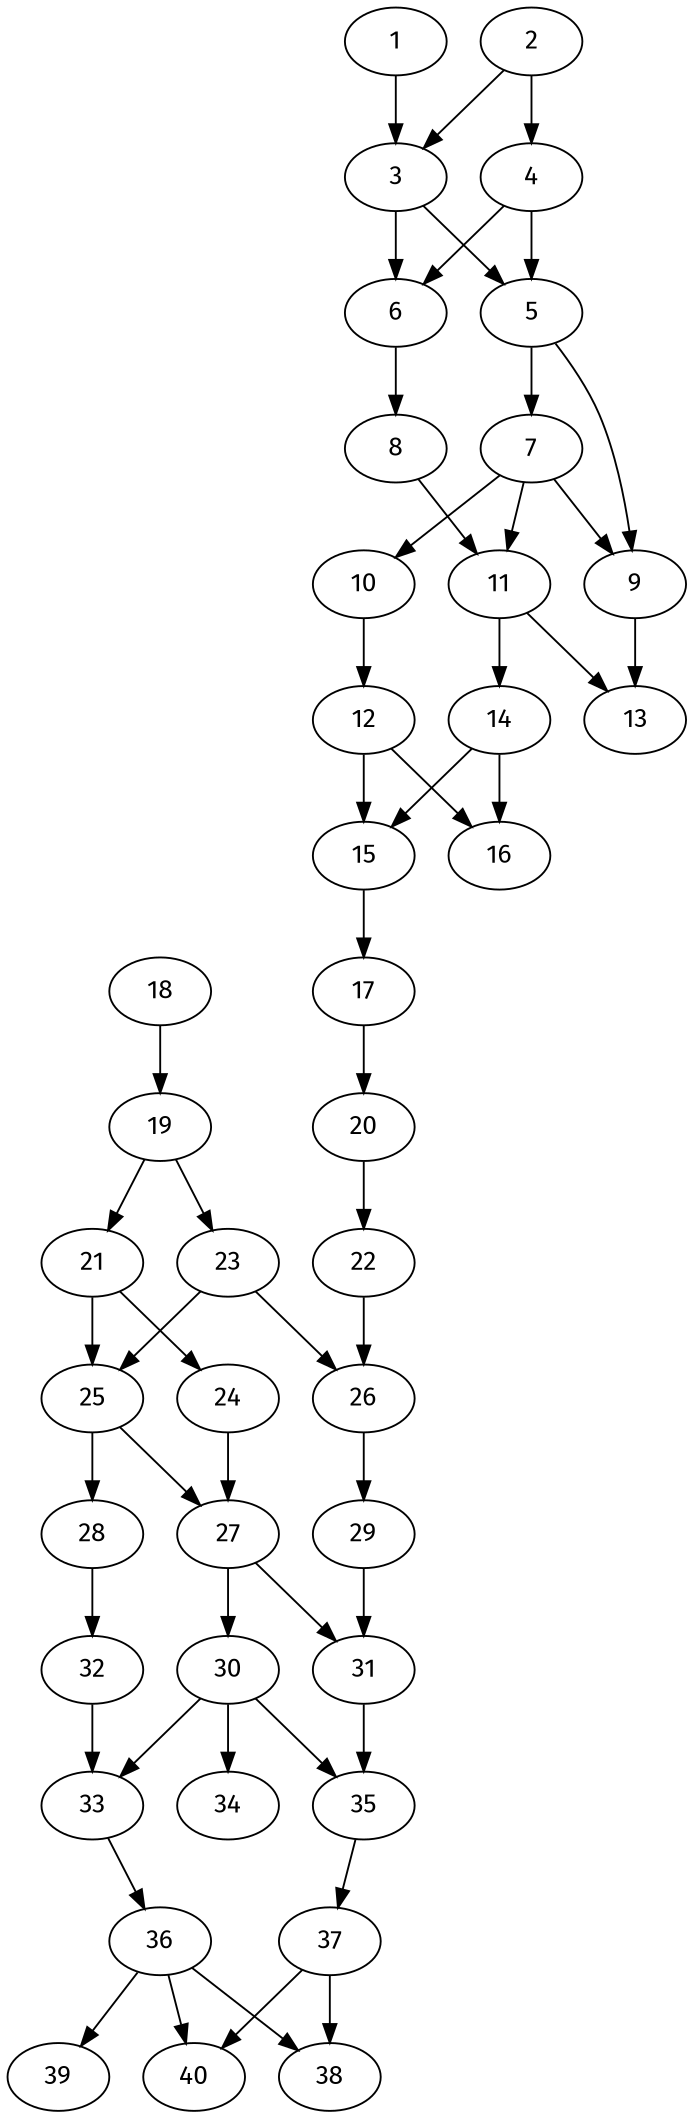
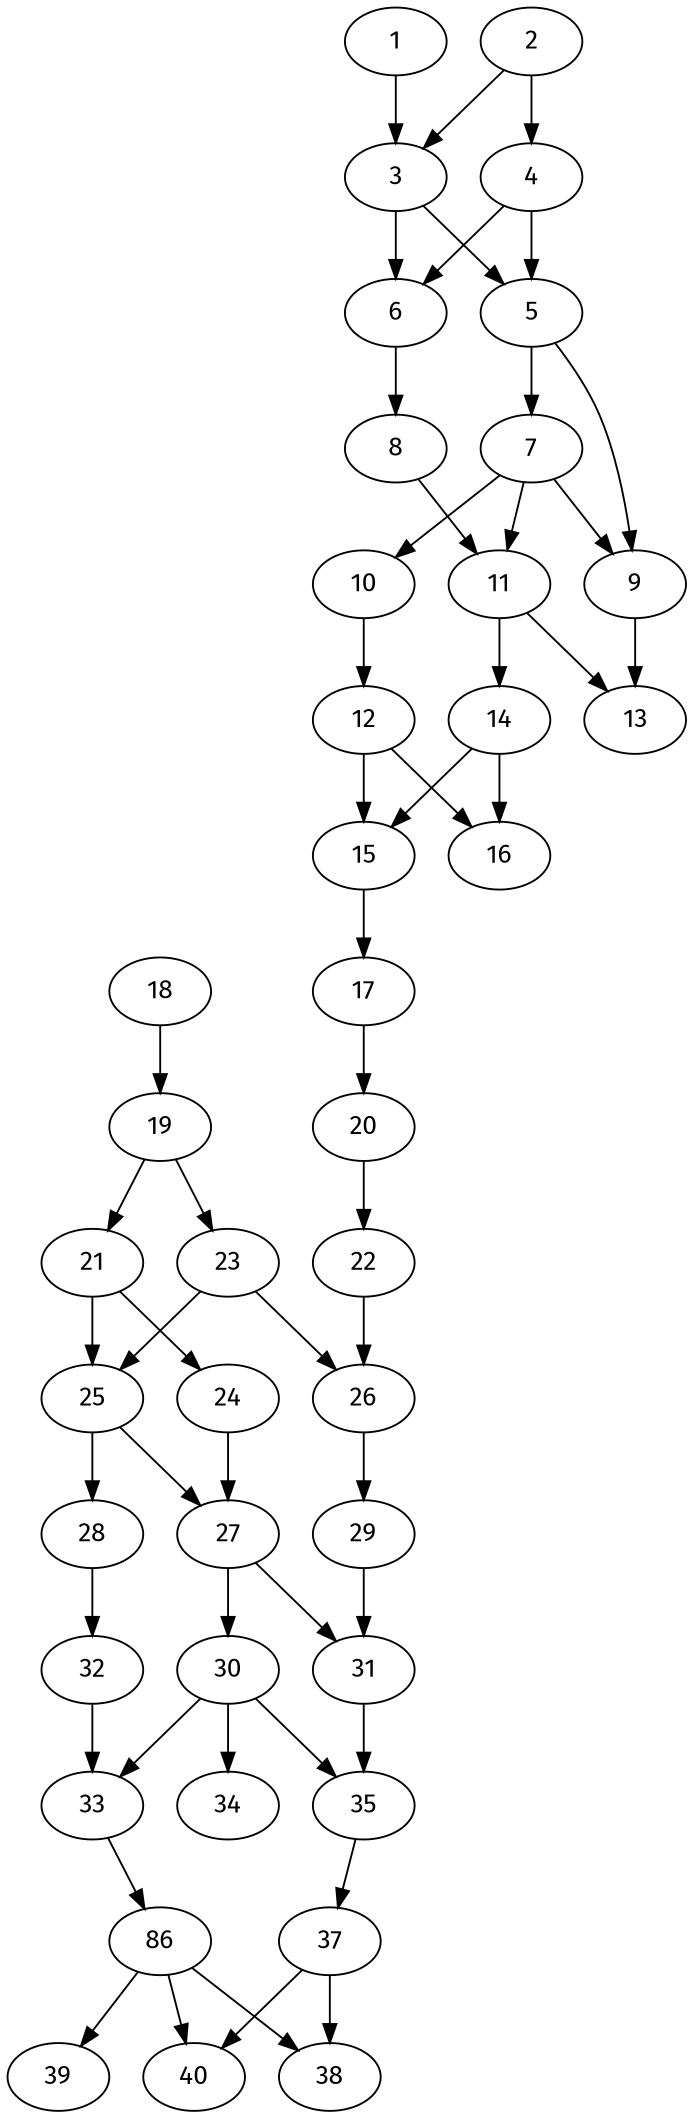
node "36": label "36" -> "86"
